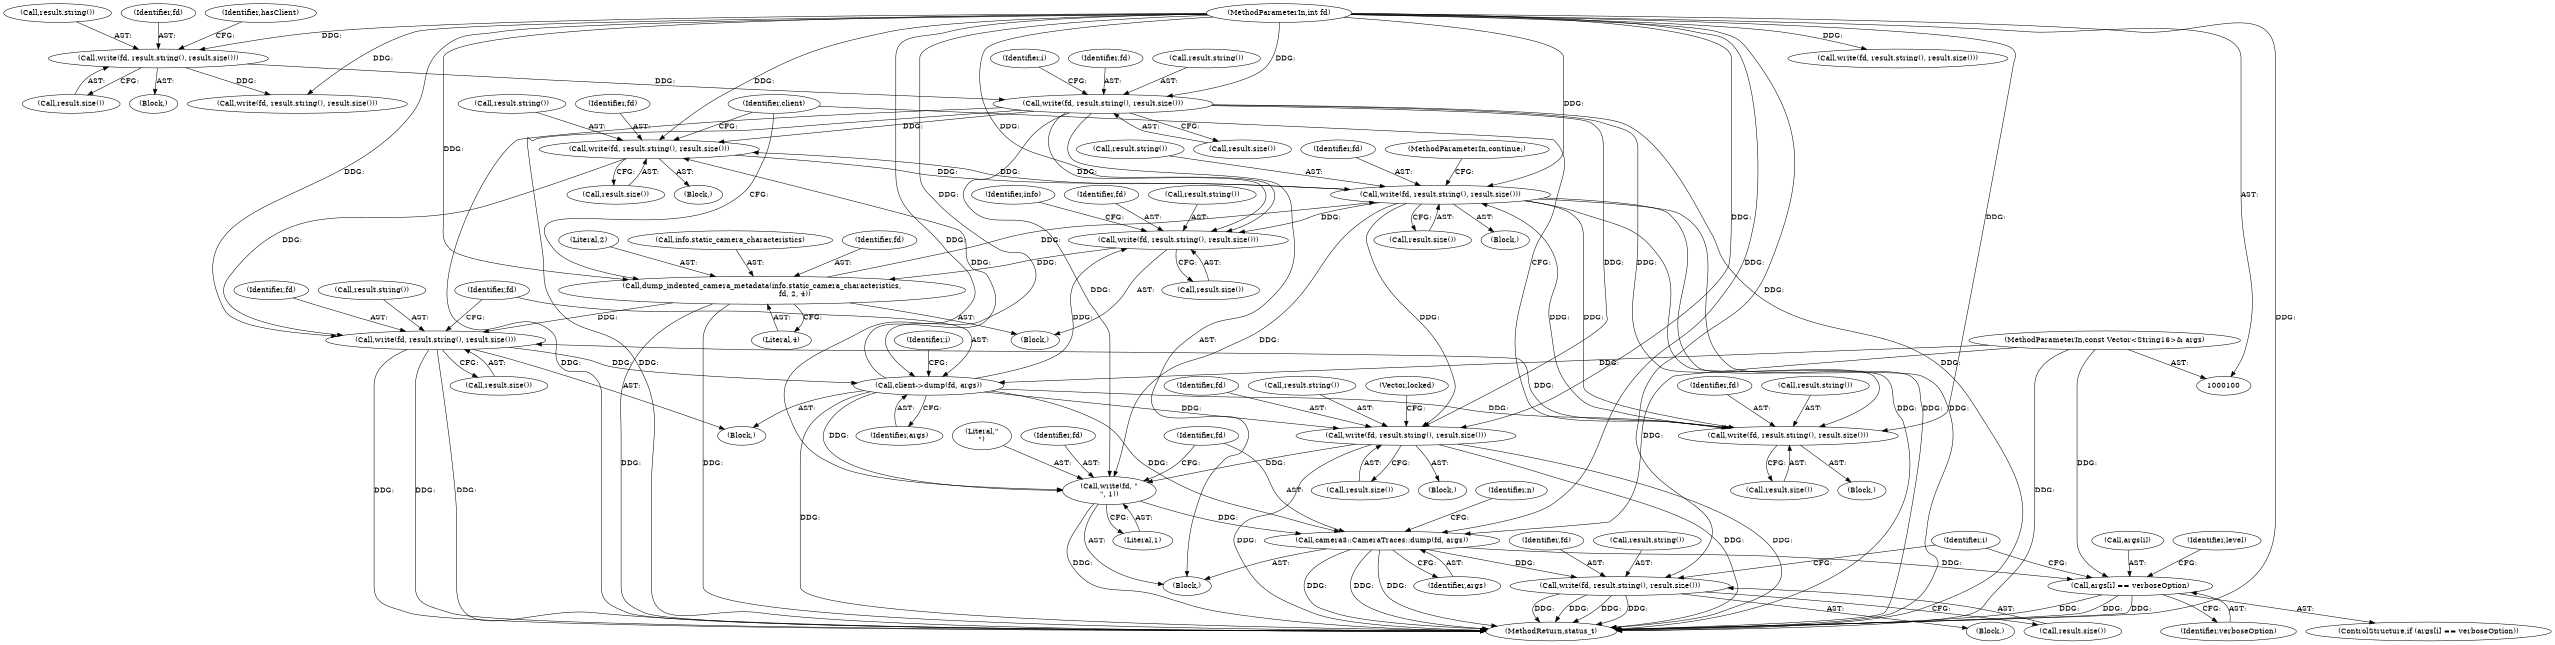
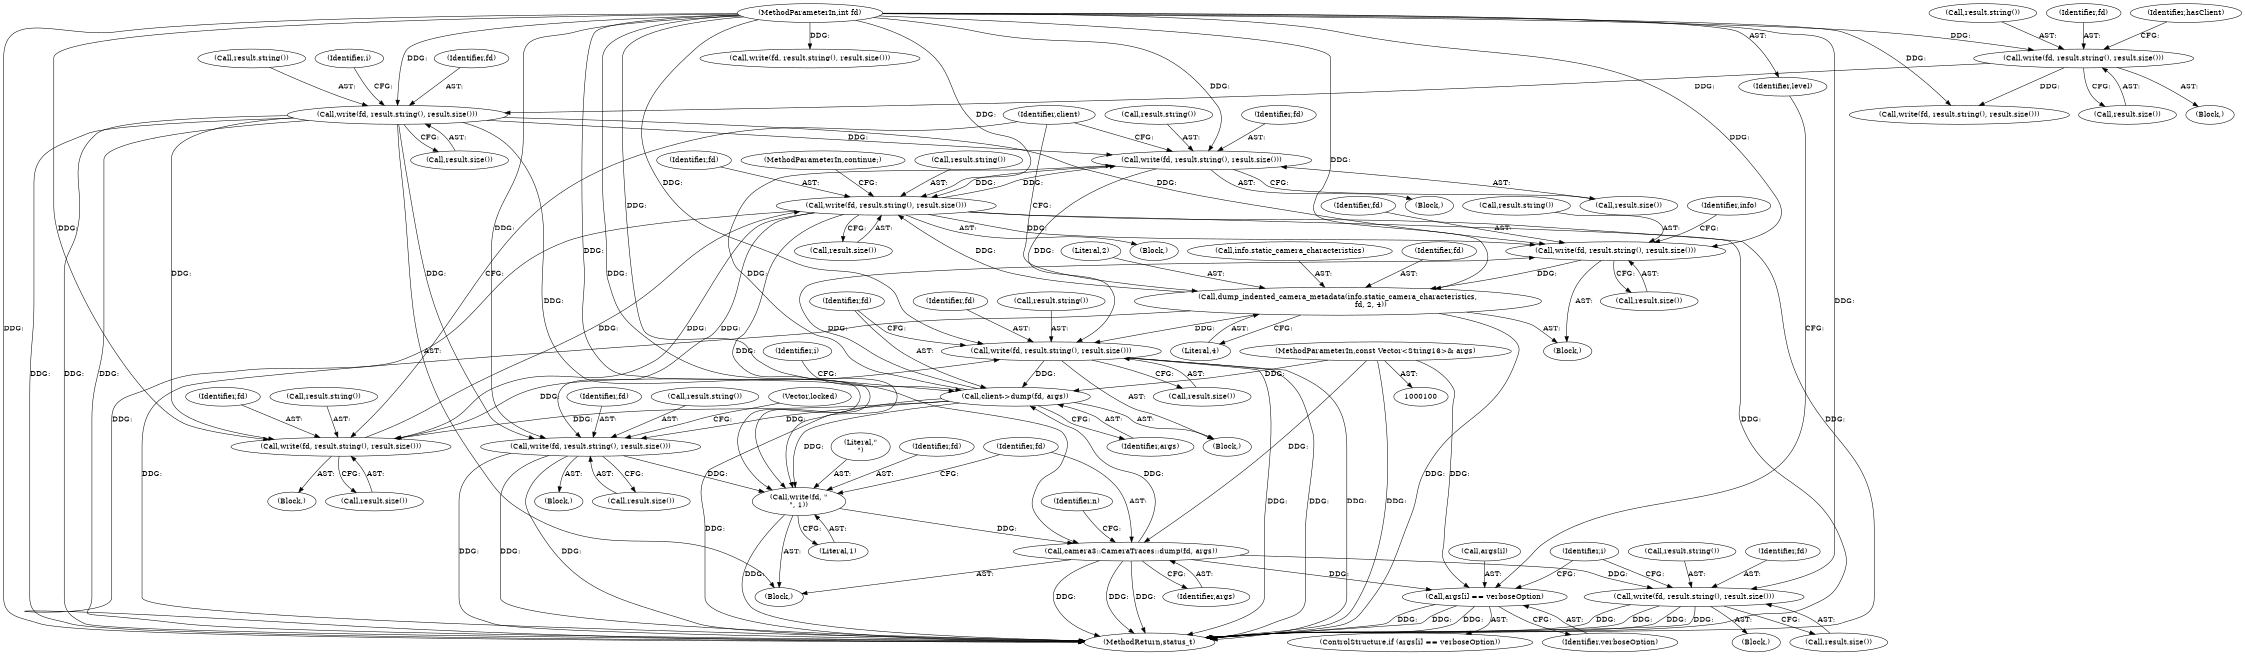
edge "(MethodParameterIn,int fd)" -> "1000100": now "(MethodParameterIn,int fd)" -> "(Identifier,level)"
edge "(Call,client->dump(fd, args))" -> "(Call,camera3::CameraTraces::dump(fd, args))": reversed
